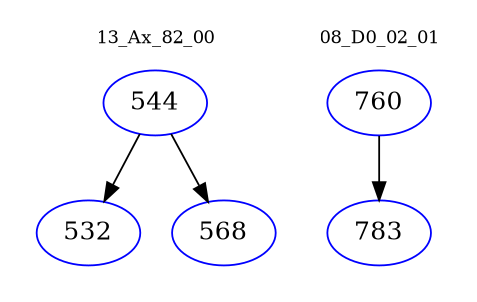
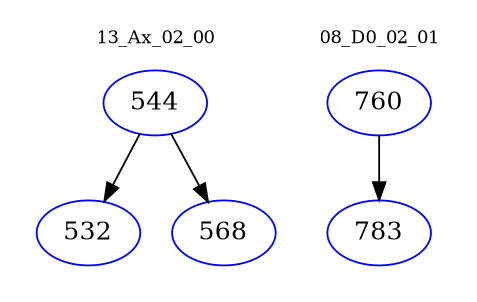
cluster "13_Ax_82_00": label "13_Ax_82_00" -> "13_Ax_02_00"
